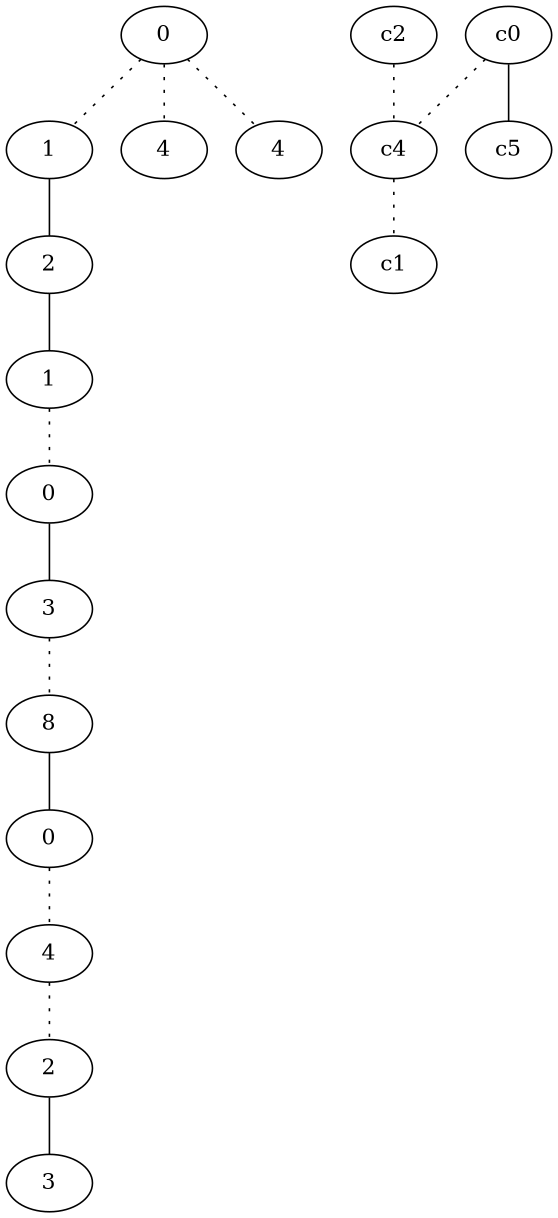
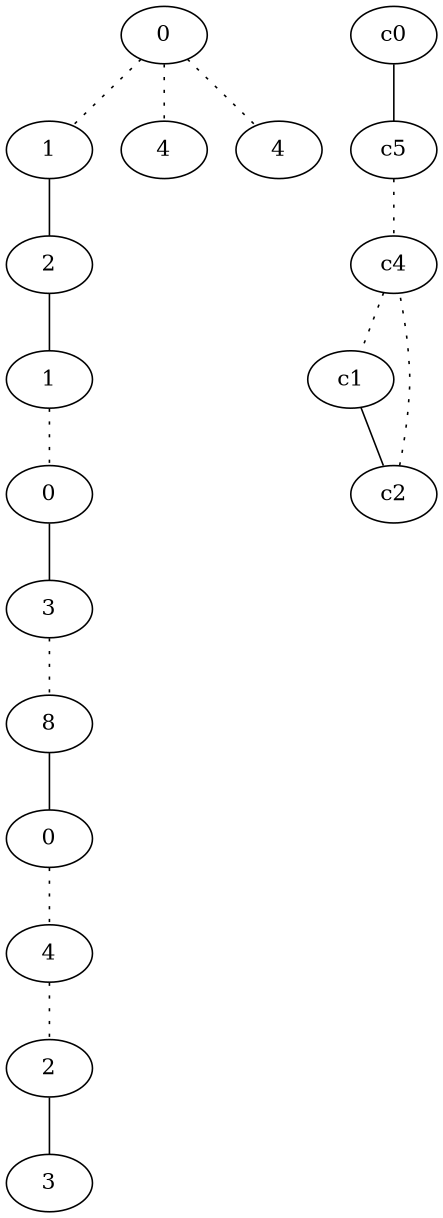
edge "c0" -- "c4": now "c5" -- "c4"
edge "c1" -- "c2": added
